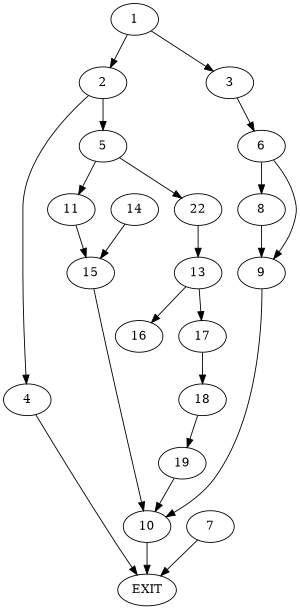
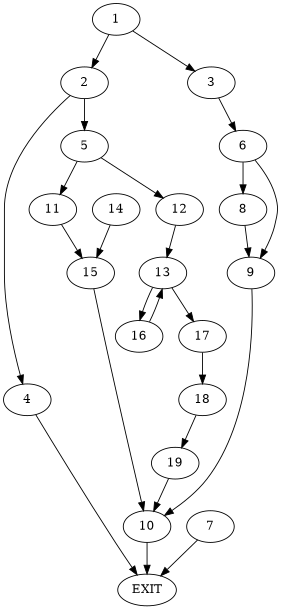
node "22": label "22" -> "12"
edge "16" -> "13": added
